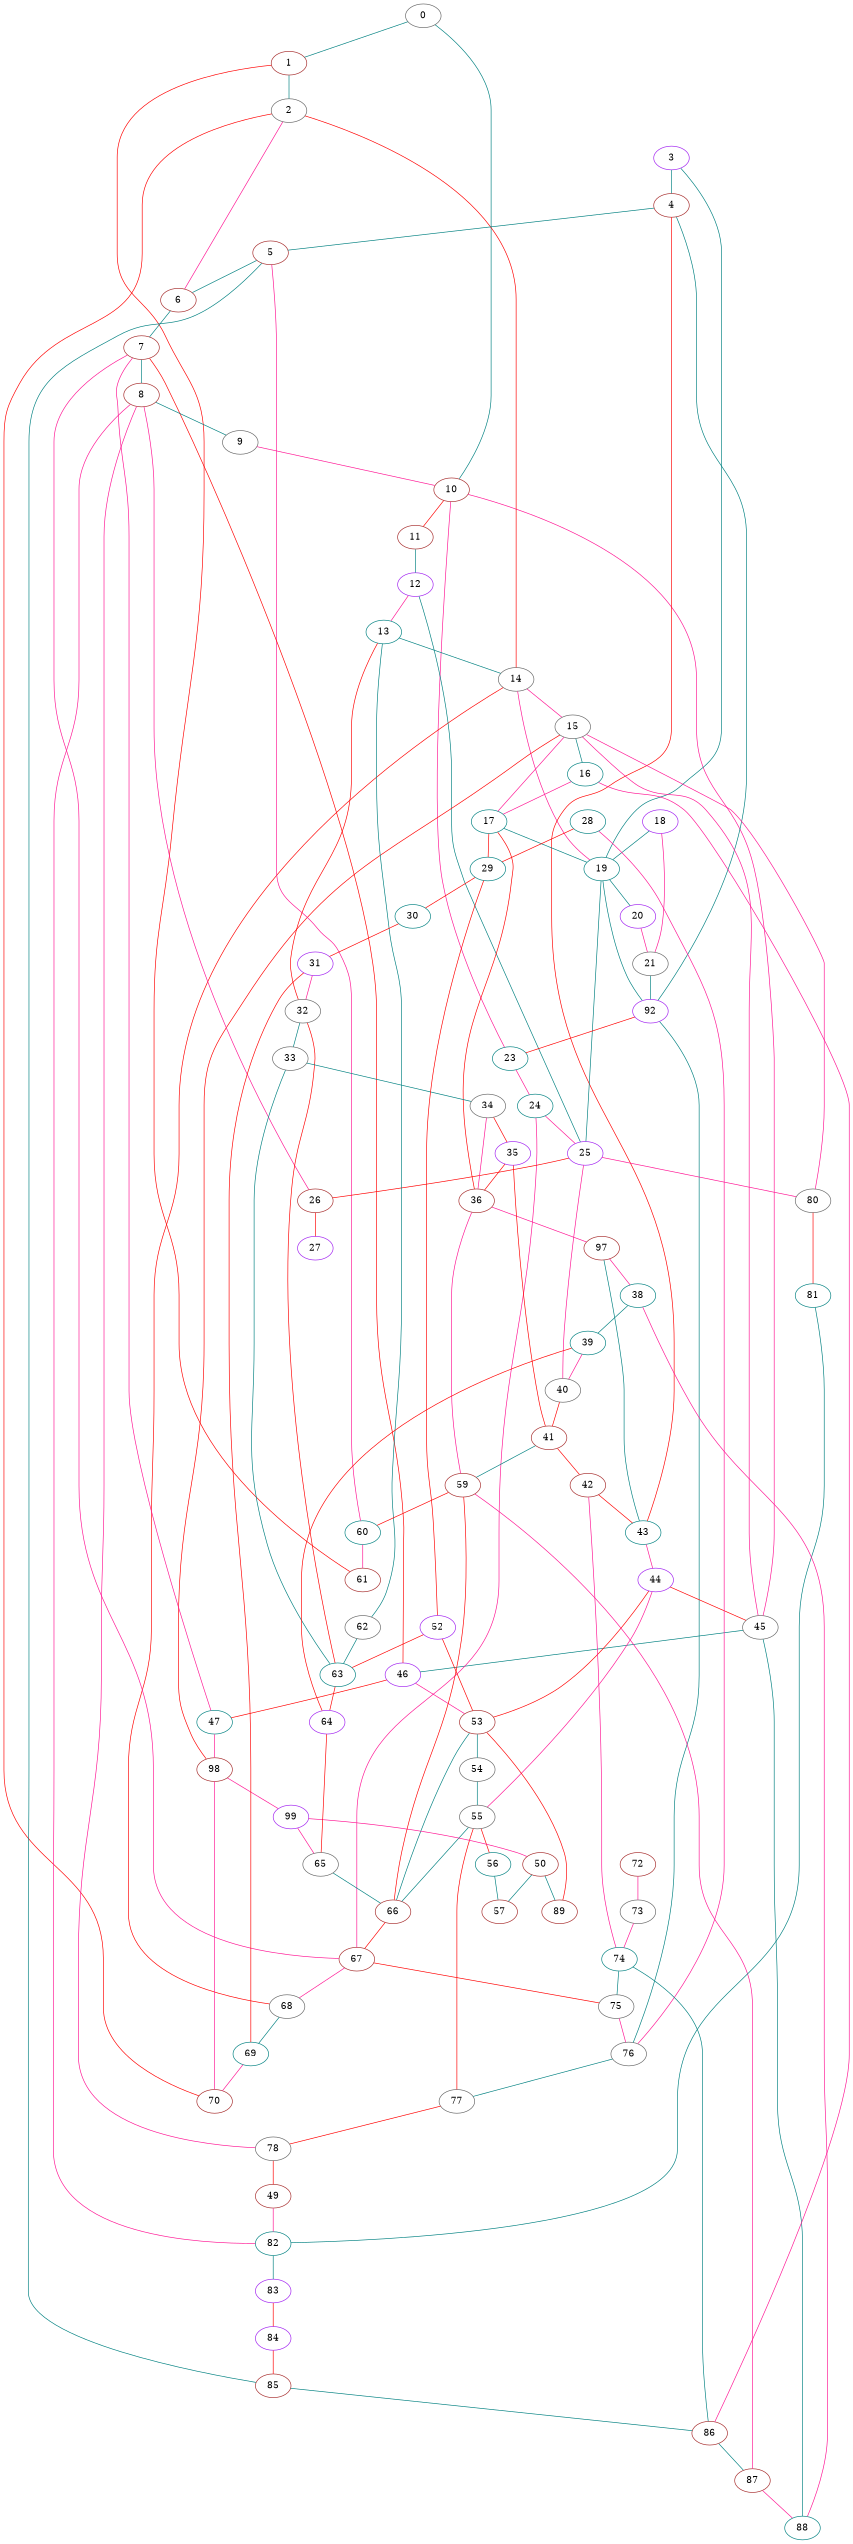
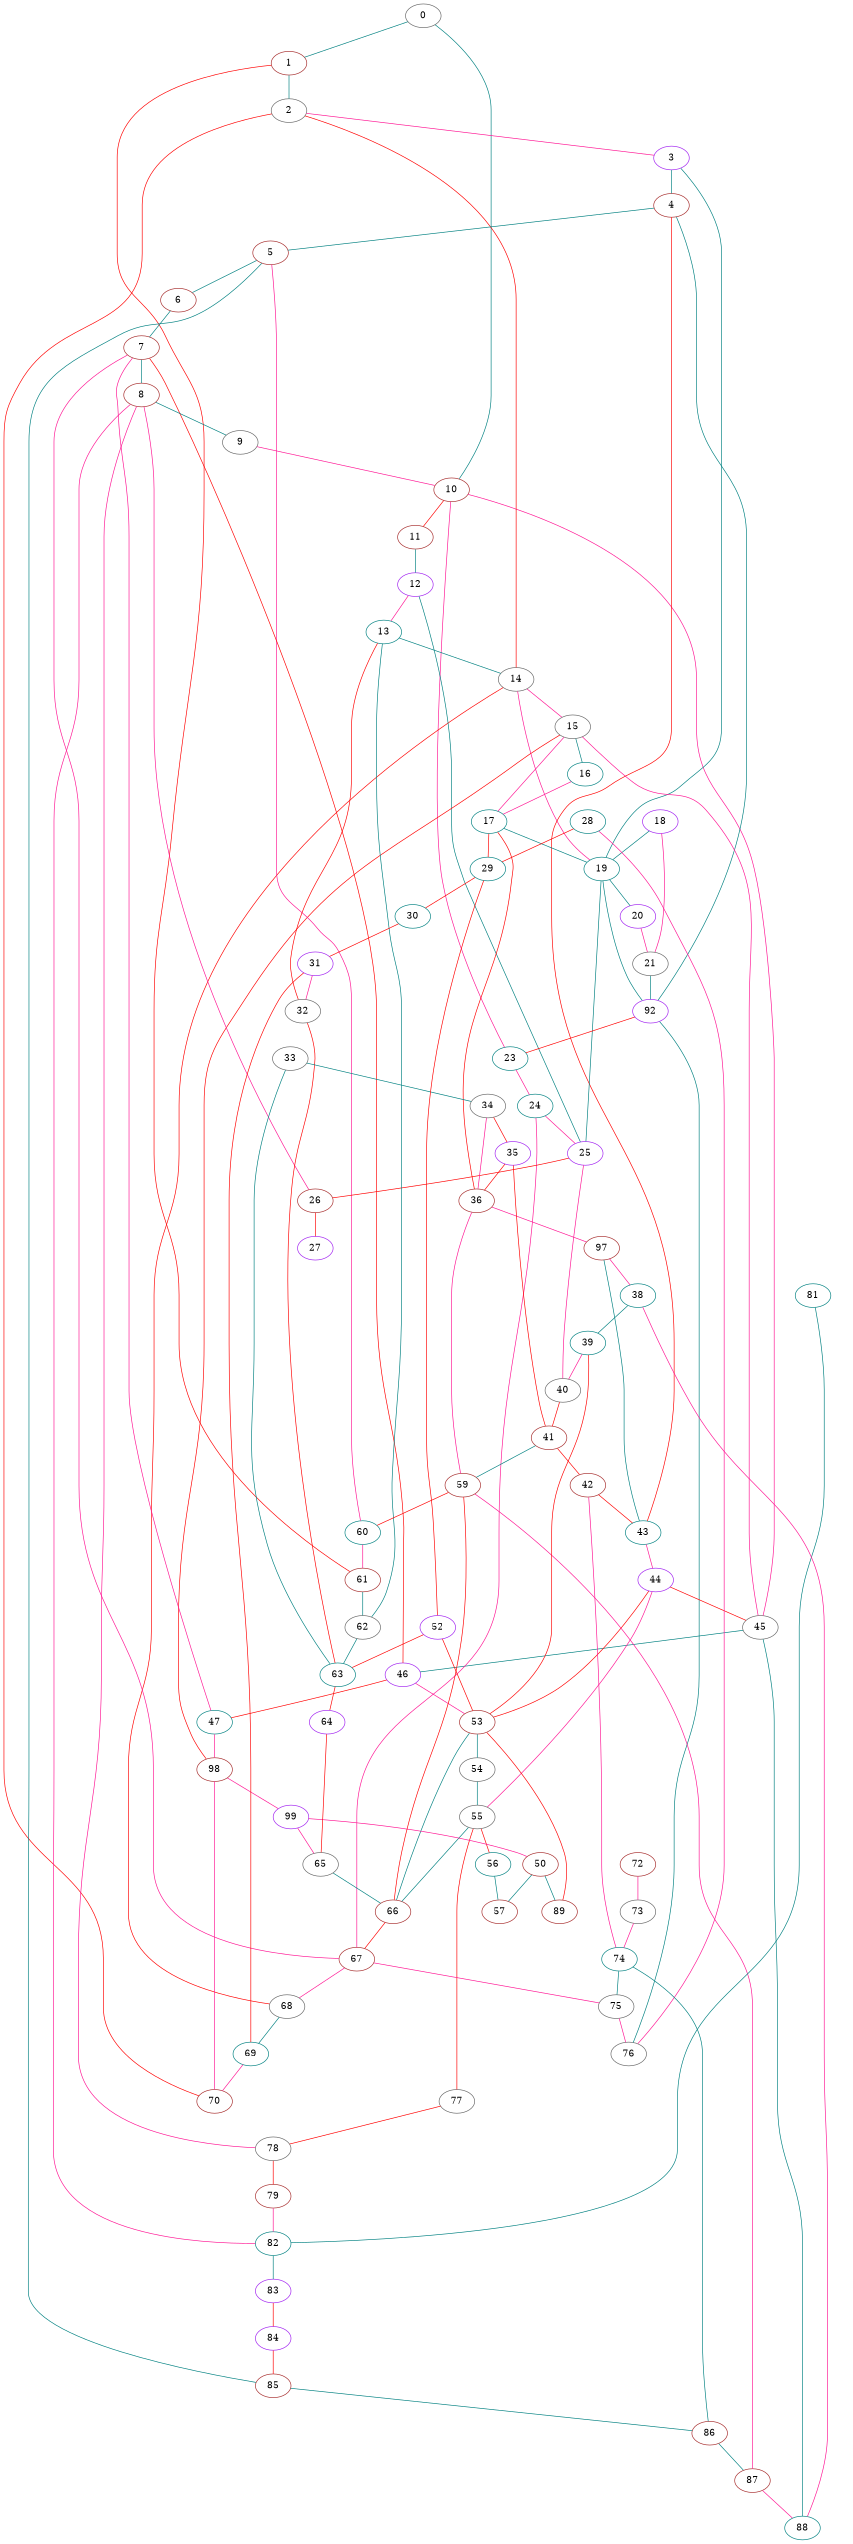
edge "2" -- "6": now "2" -- "3"
edge "32" -- "33": removed
node "80": removed
edge "39" -- "64": now "39" -- "53"
edge "16" -- "86": removed
edge "61" -- "62": added
edge "67" -- "75": color red -> deeppink
edge "76" -- "77": removed
node "49": label "49" -> "79"
